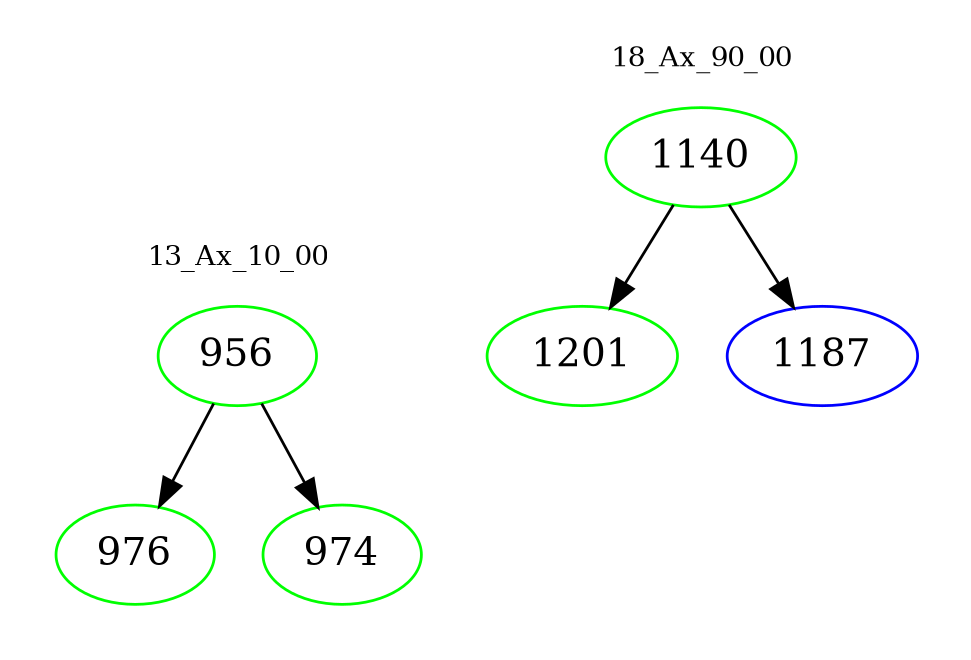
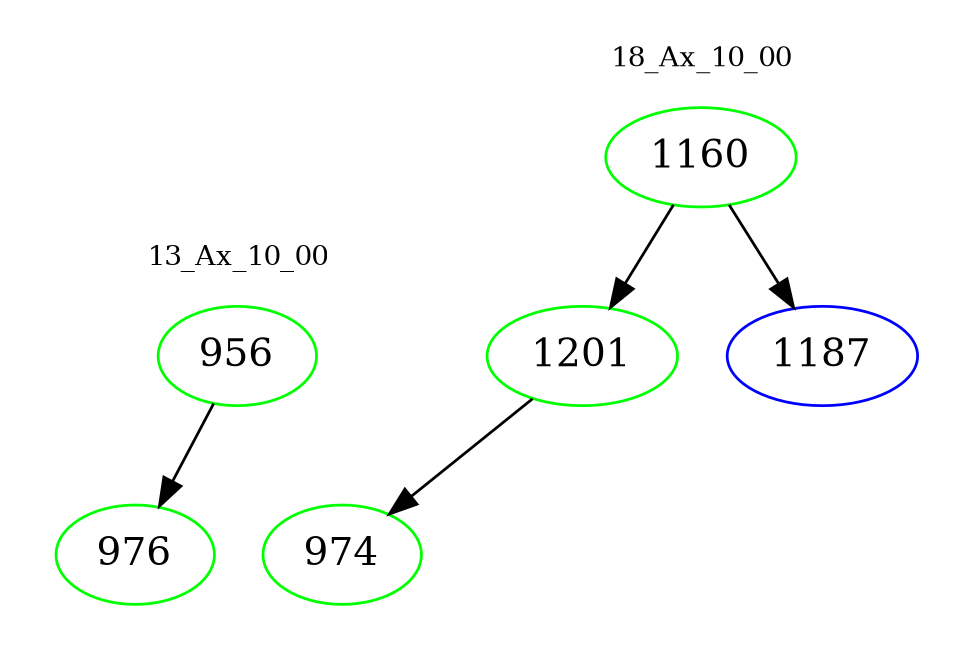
cluster "18_Ax_90_00": label "18_Ax_90_00" -> "18_Ax_10_00"
node "1140": label "1140" -> "1160"
edge "956" -> "974": now "1201" -> "974"
